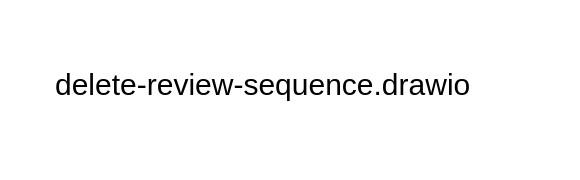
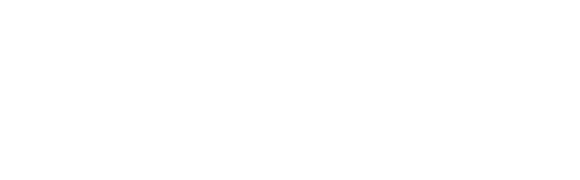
node "delete-review-sequence.drawio": removed
